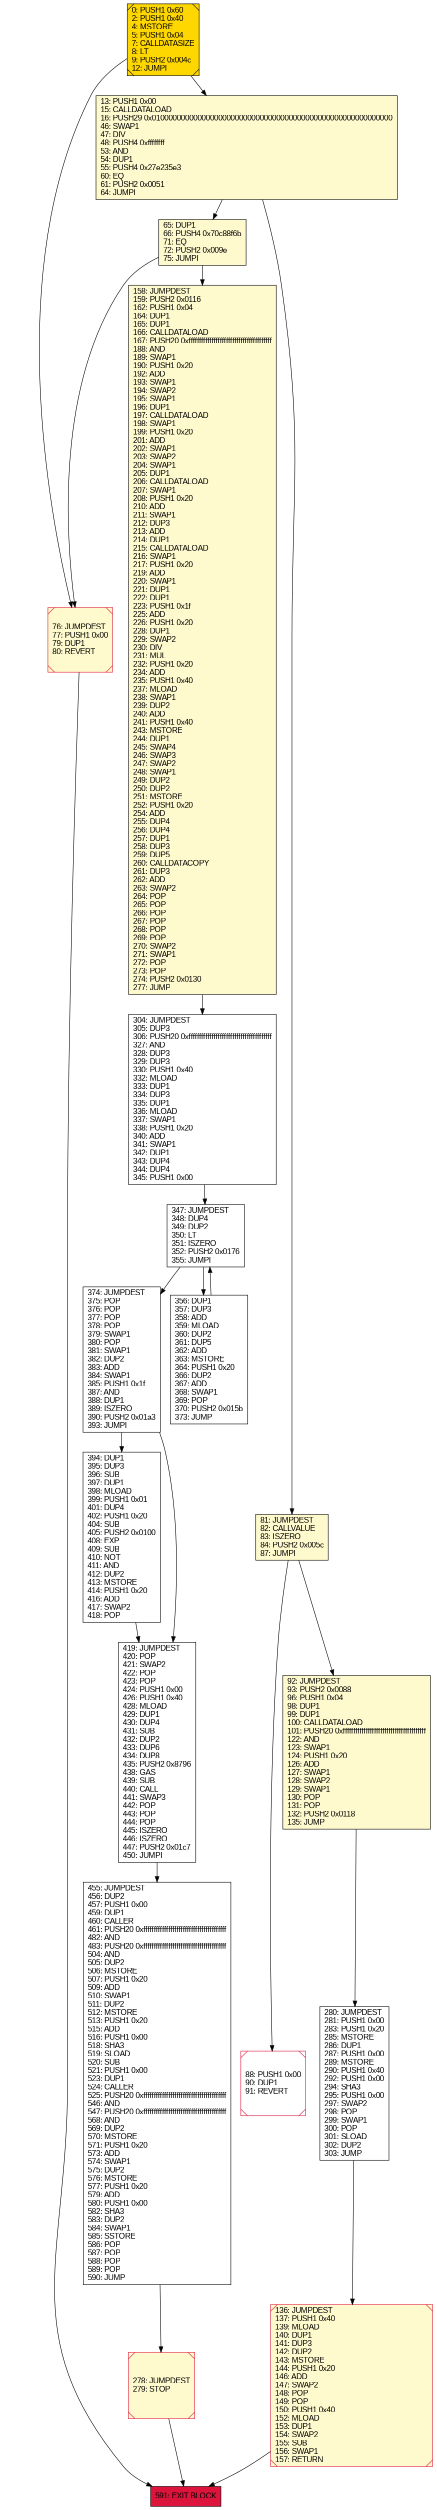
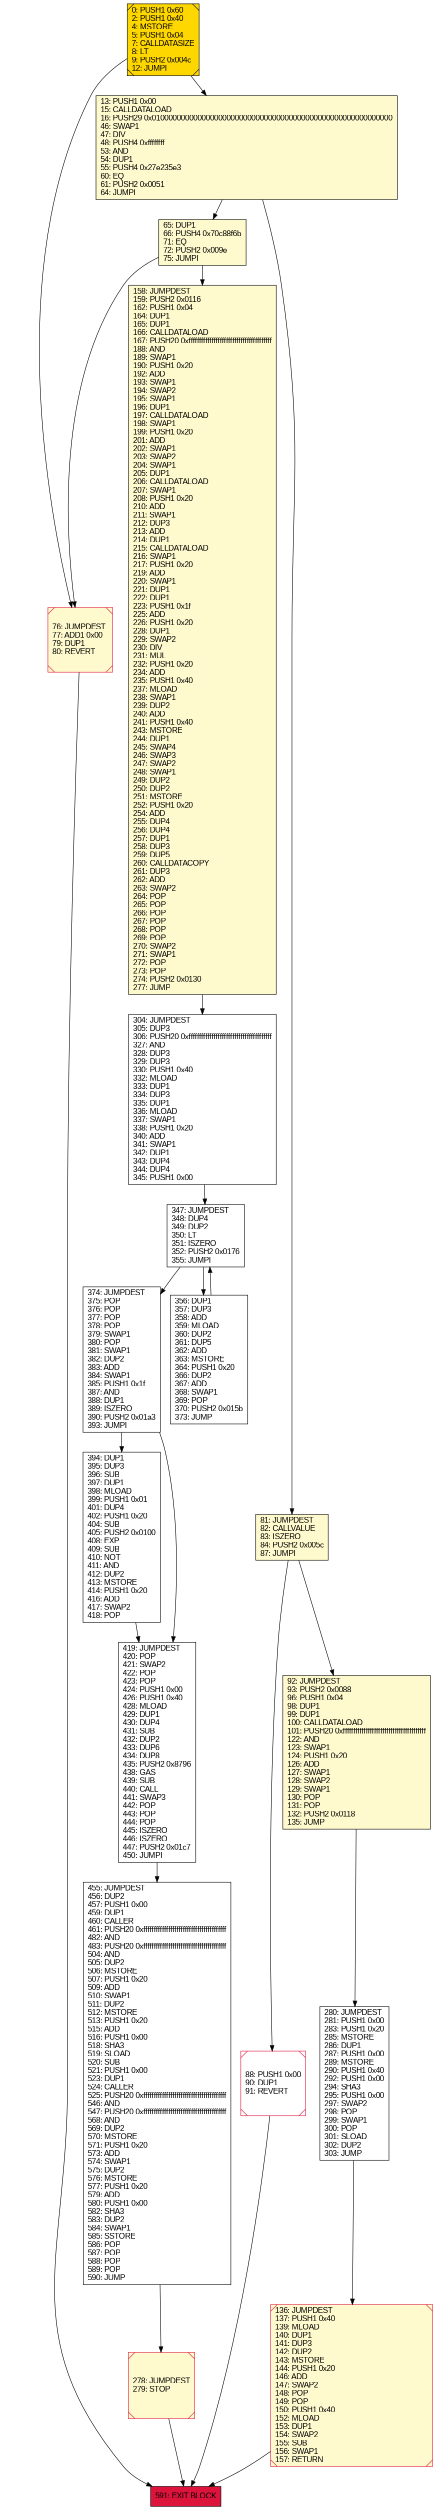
node "76: JUMPDEST 77: PUSH1 0x00 79: DUP1 80: REVERT": label "76: JUMPDEST 77: PUSH1 0x00 79: DUP1 80: REVERT" -> "76: JUMPDEST 77: ADD1 0x00 79: DUP1 80: REVERT"
edge "88: PUSH1 0x00 90: DUP1 91: REVERT" -> "591: EXIT BLOCK": added
